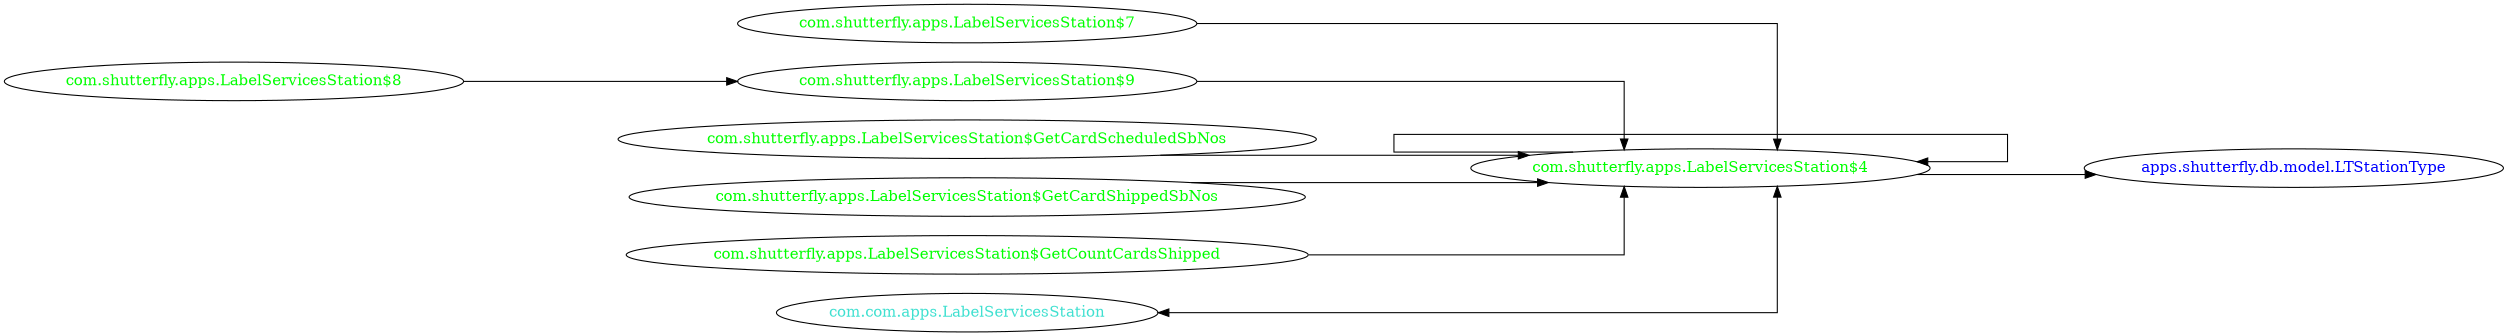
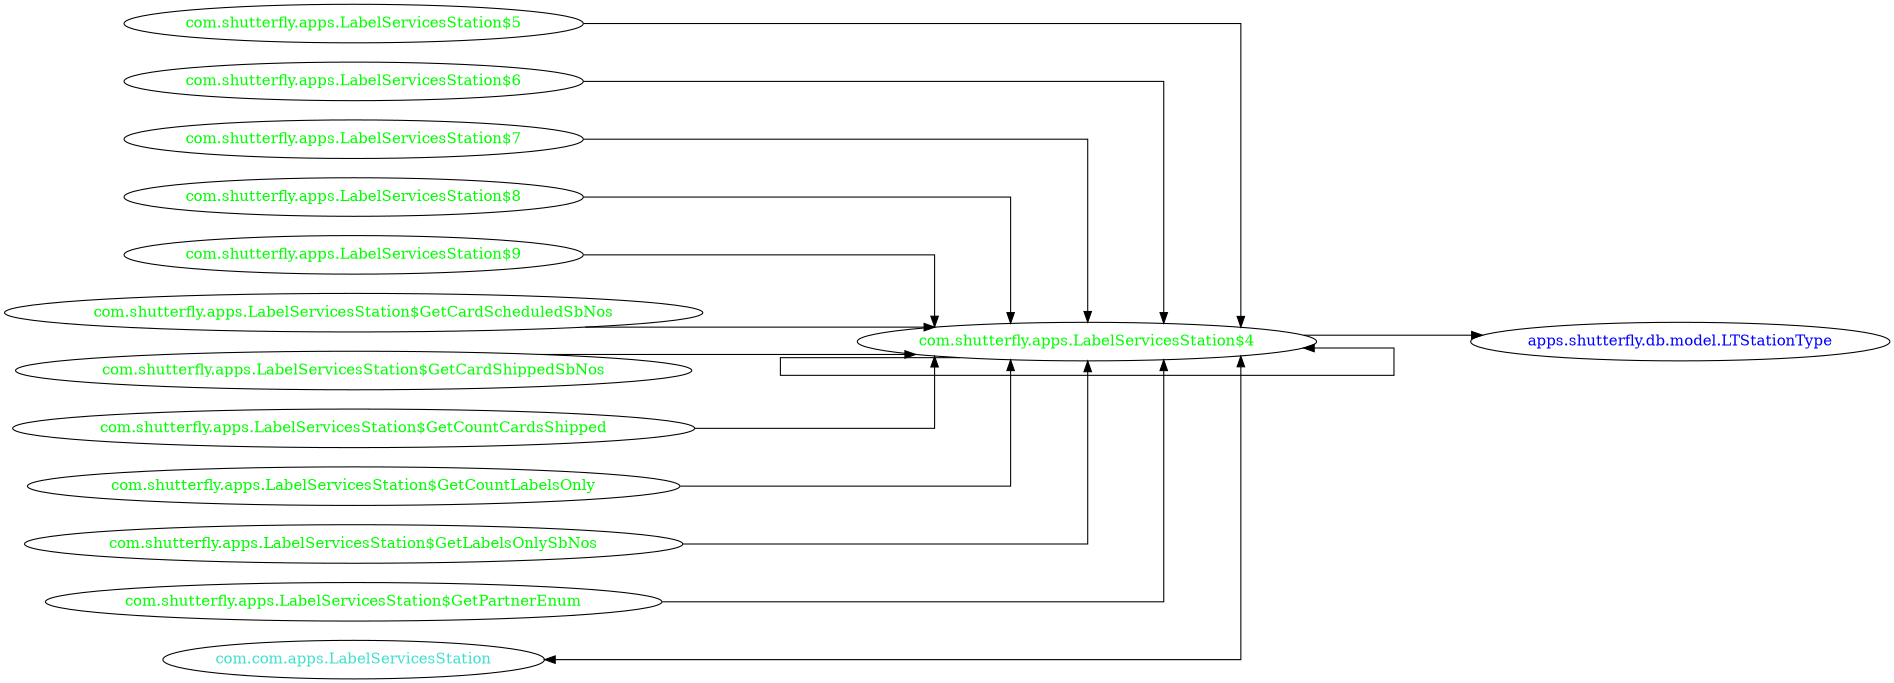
node "com.shutterfly.apps.LabelServicesStation$5": added
node "com.shutterfly.apps.LabelServicesStation$6": added
edge "com.shutterfly.apps.LabelServicesStation$8" -> "com.shutterfly.apps.LabelServicesStation$9": now "com.shutterfly.apps.LabelServicesStation$8" -> "com.shutterfly.apps.LabelServicesStation$4"
node "com.shutterfly.apps.LabelServicesStation$GetCountLabelsOnly": added
node "com.shutterfly.apps.LabelServicesStation$GetLabelsOnlySbNos": added
node "com.shutterfly.apps.LabelServicesStation$GetPartnerEnum": added
